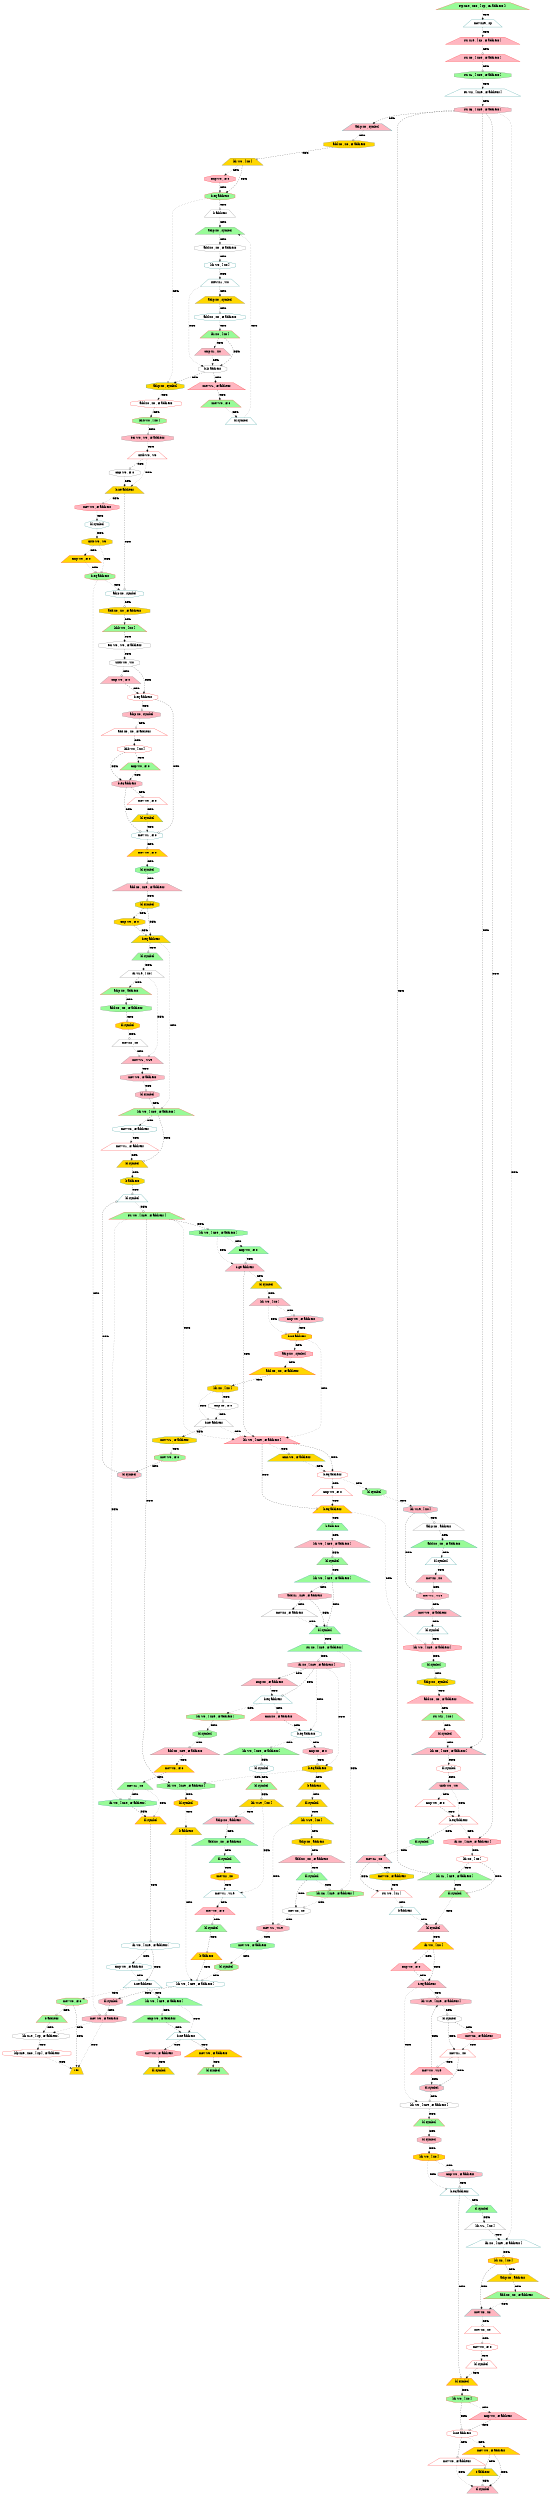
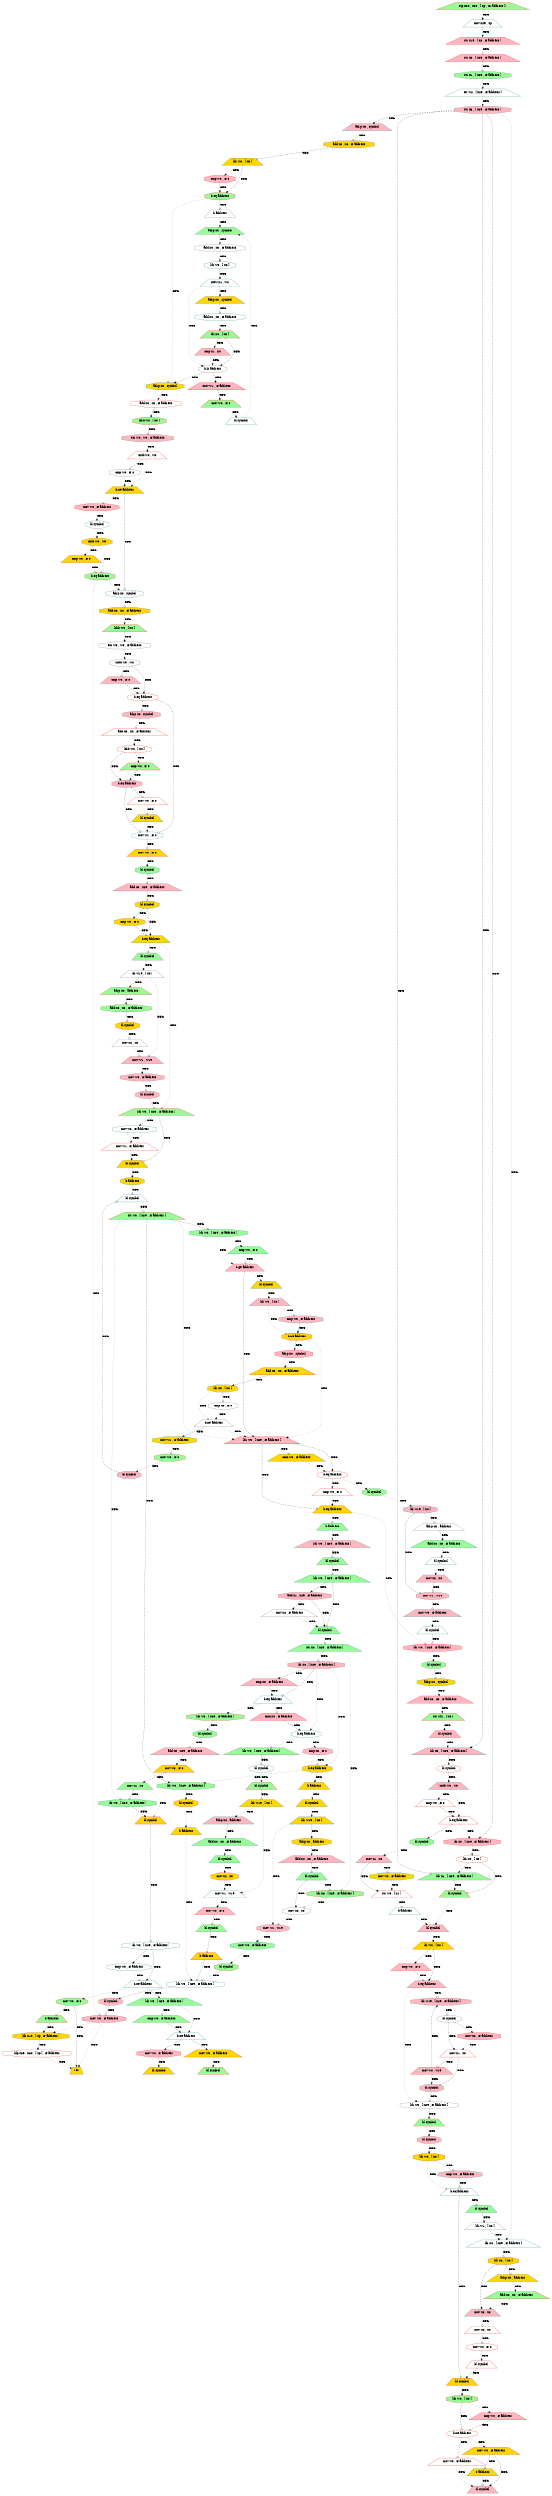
node "ldr x19 , [ sp , # address ]": fillcolor white -> gold
